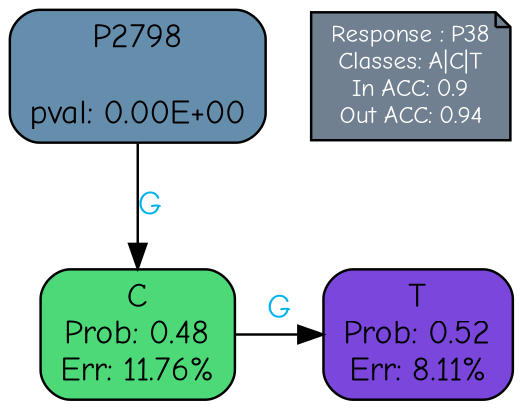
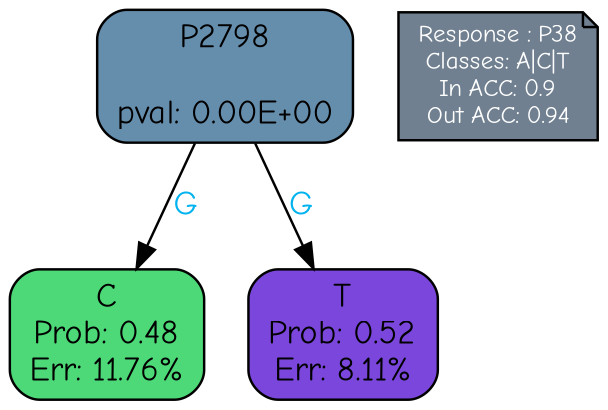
edge "C Prob: 0.48 Err: 11.76%" -> "T Prob: 0.52 Err: 8.11%": now "P2798 pval: 0.00E+00" -> "T Prob: 0.52 Err: 8.11%"
